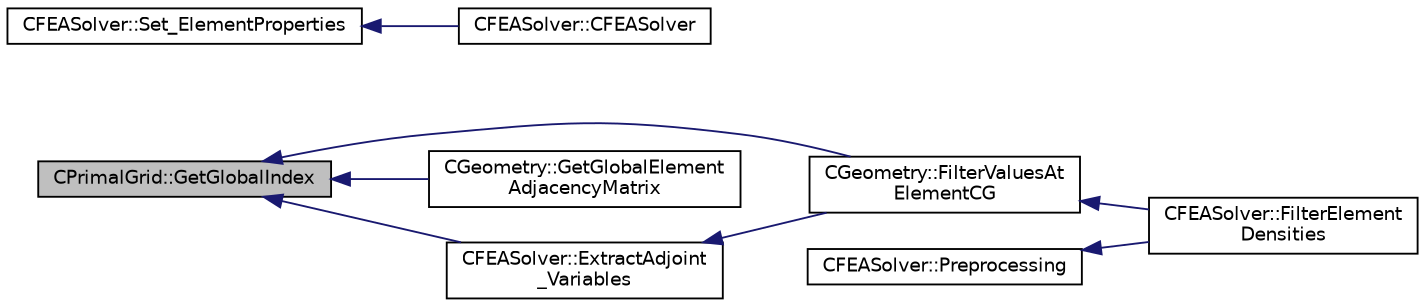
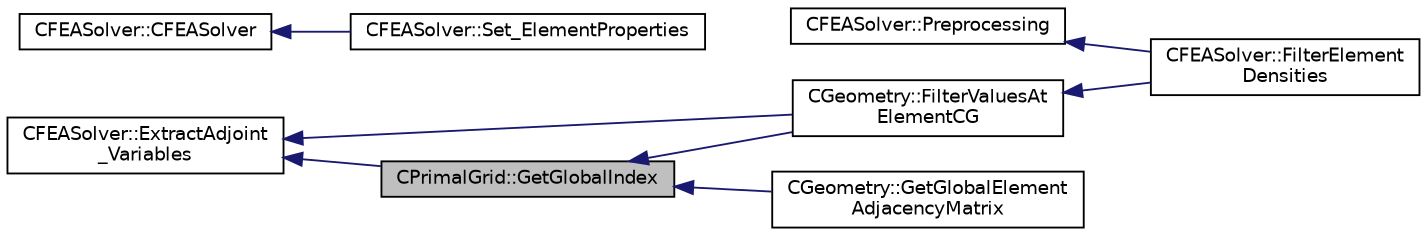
edge "CFEASolver::CFEASolver" -> "CFEASolver::Set_ElementProperties": reversed
edge "CFEASolver::ExtractAdjoint _Variables" -> "CPrimalGrid::GetGlobalIndex": reversed
